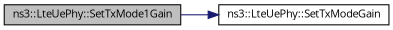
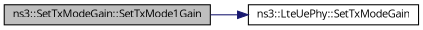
node "ns3::LteUePhy::SetTxMode1Gain": label "ns3::LteUePhy::SetTxMode1Gain" -> "ns3::SetTxModeGain::SetTxMode1Gain"
